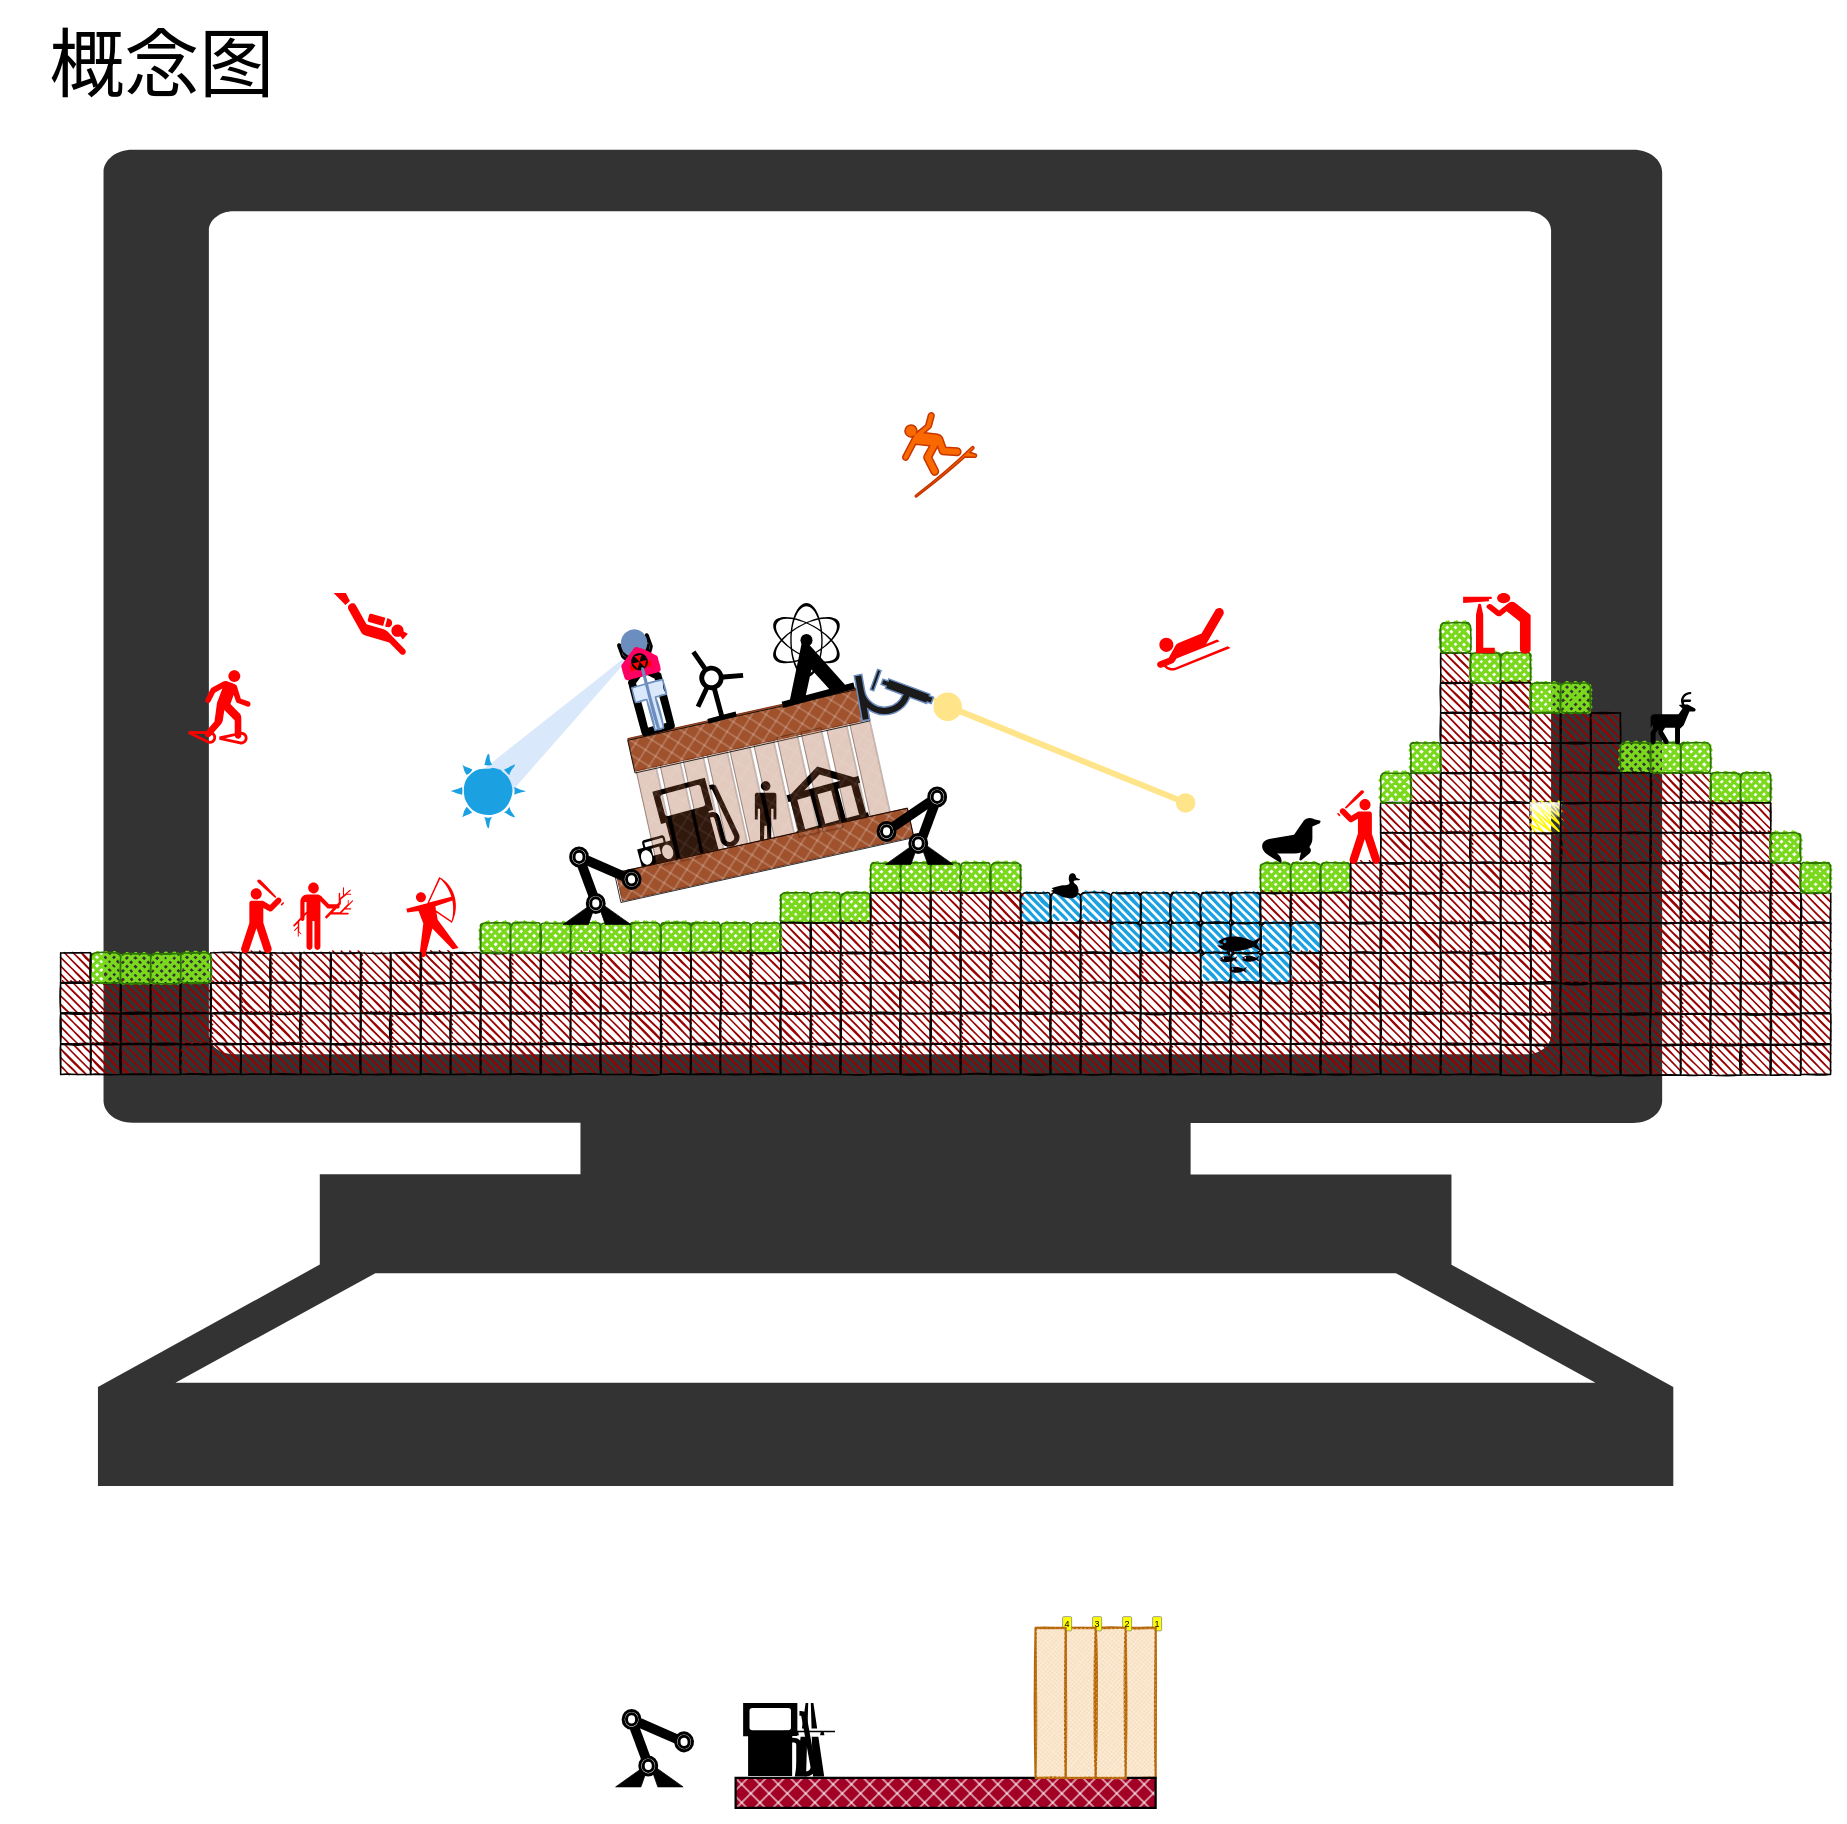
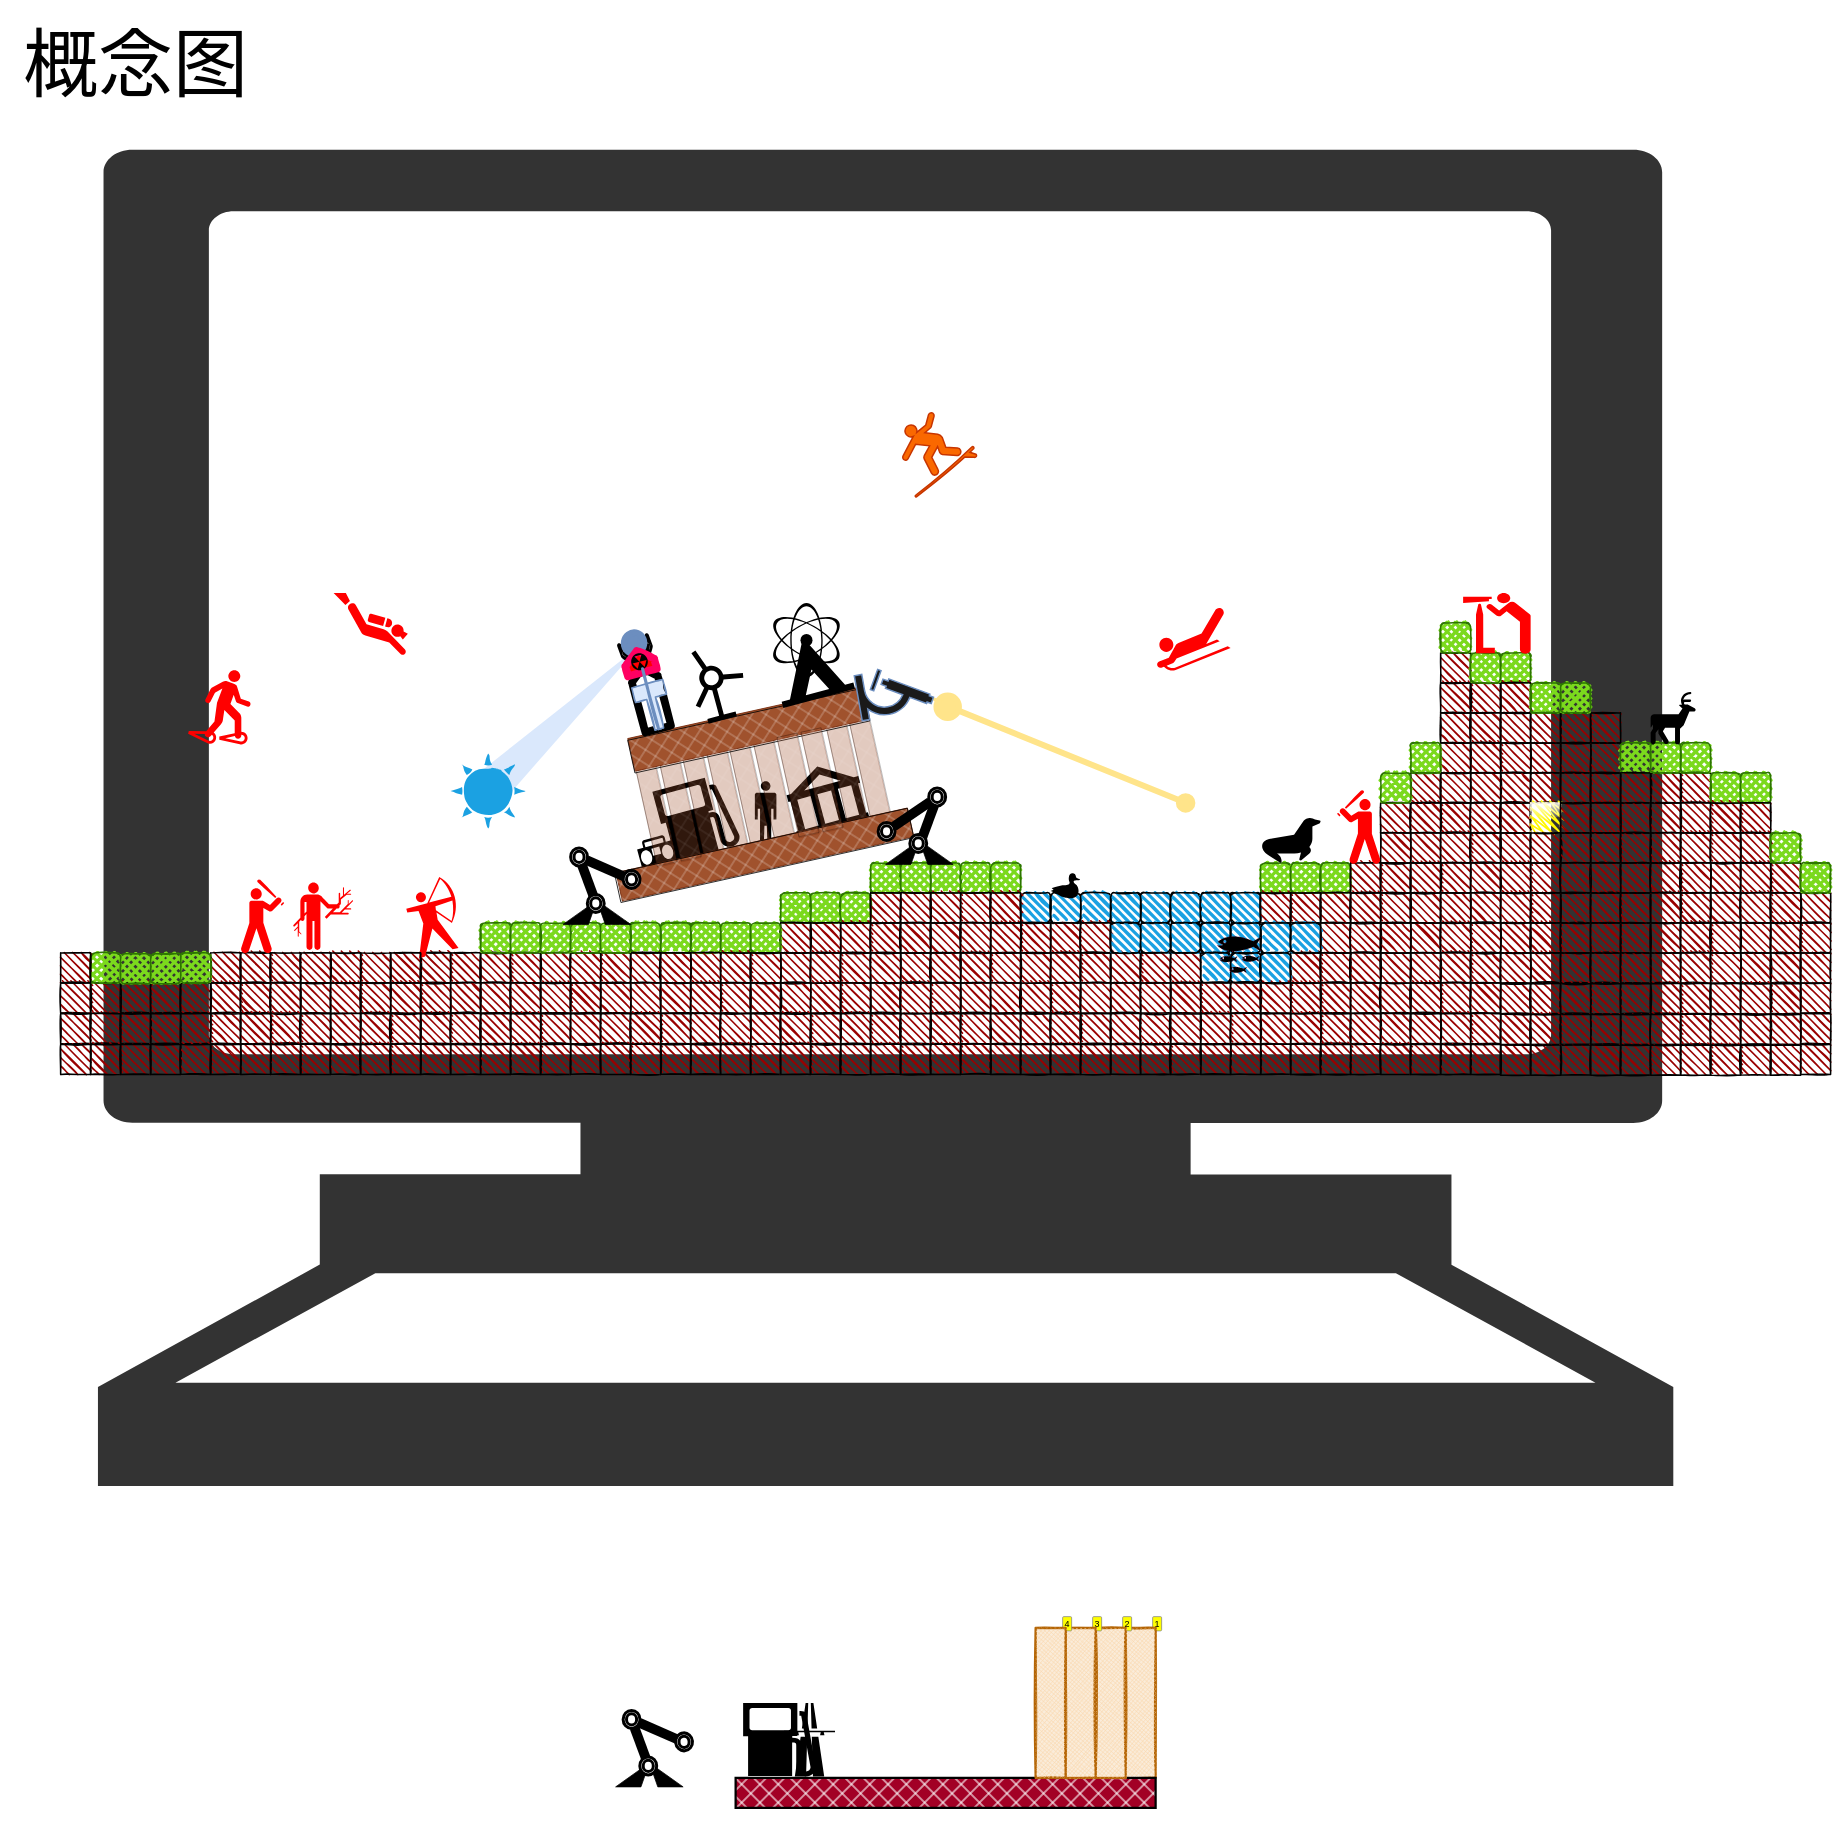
node "概念图": moved (162, 64) -> (135, 64)
